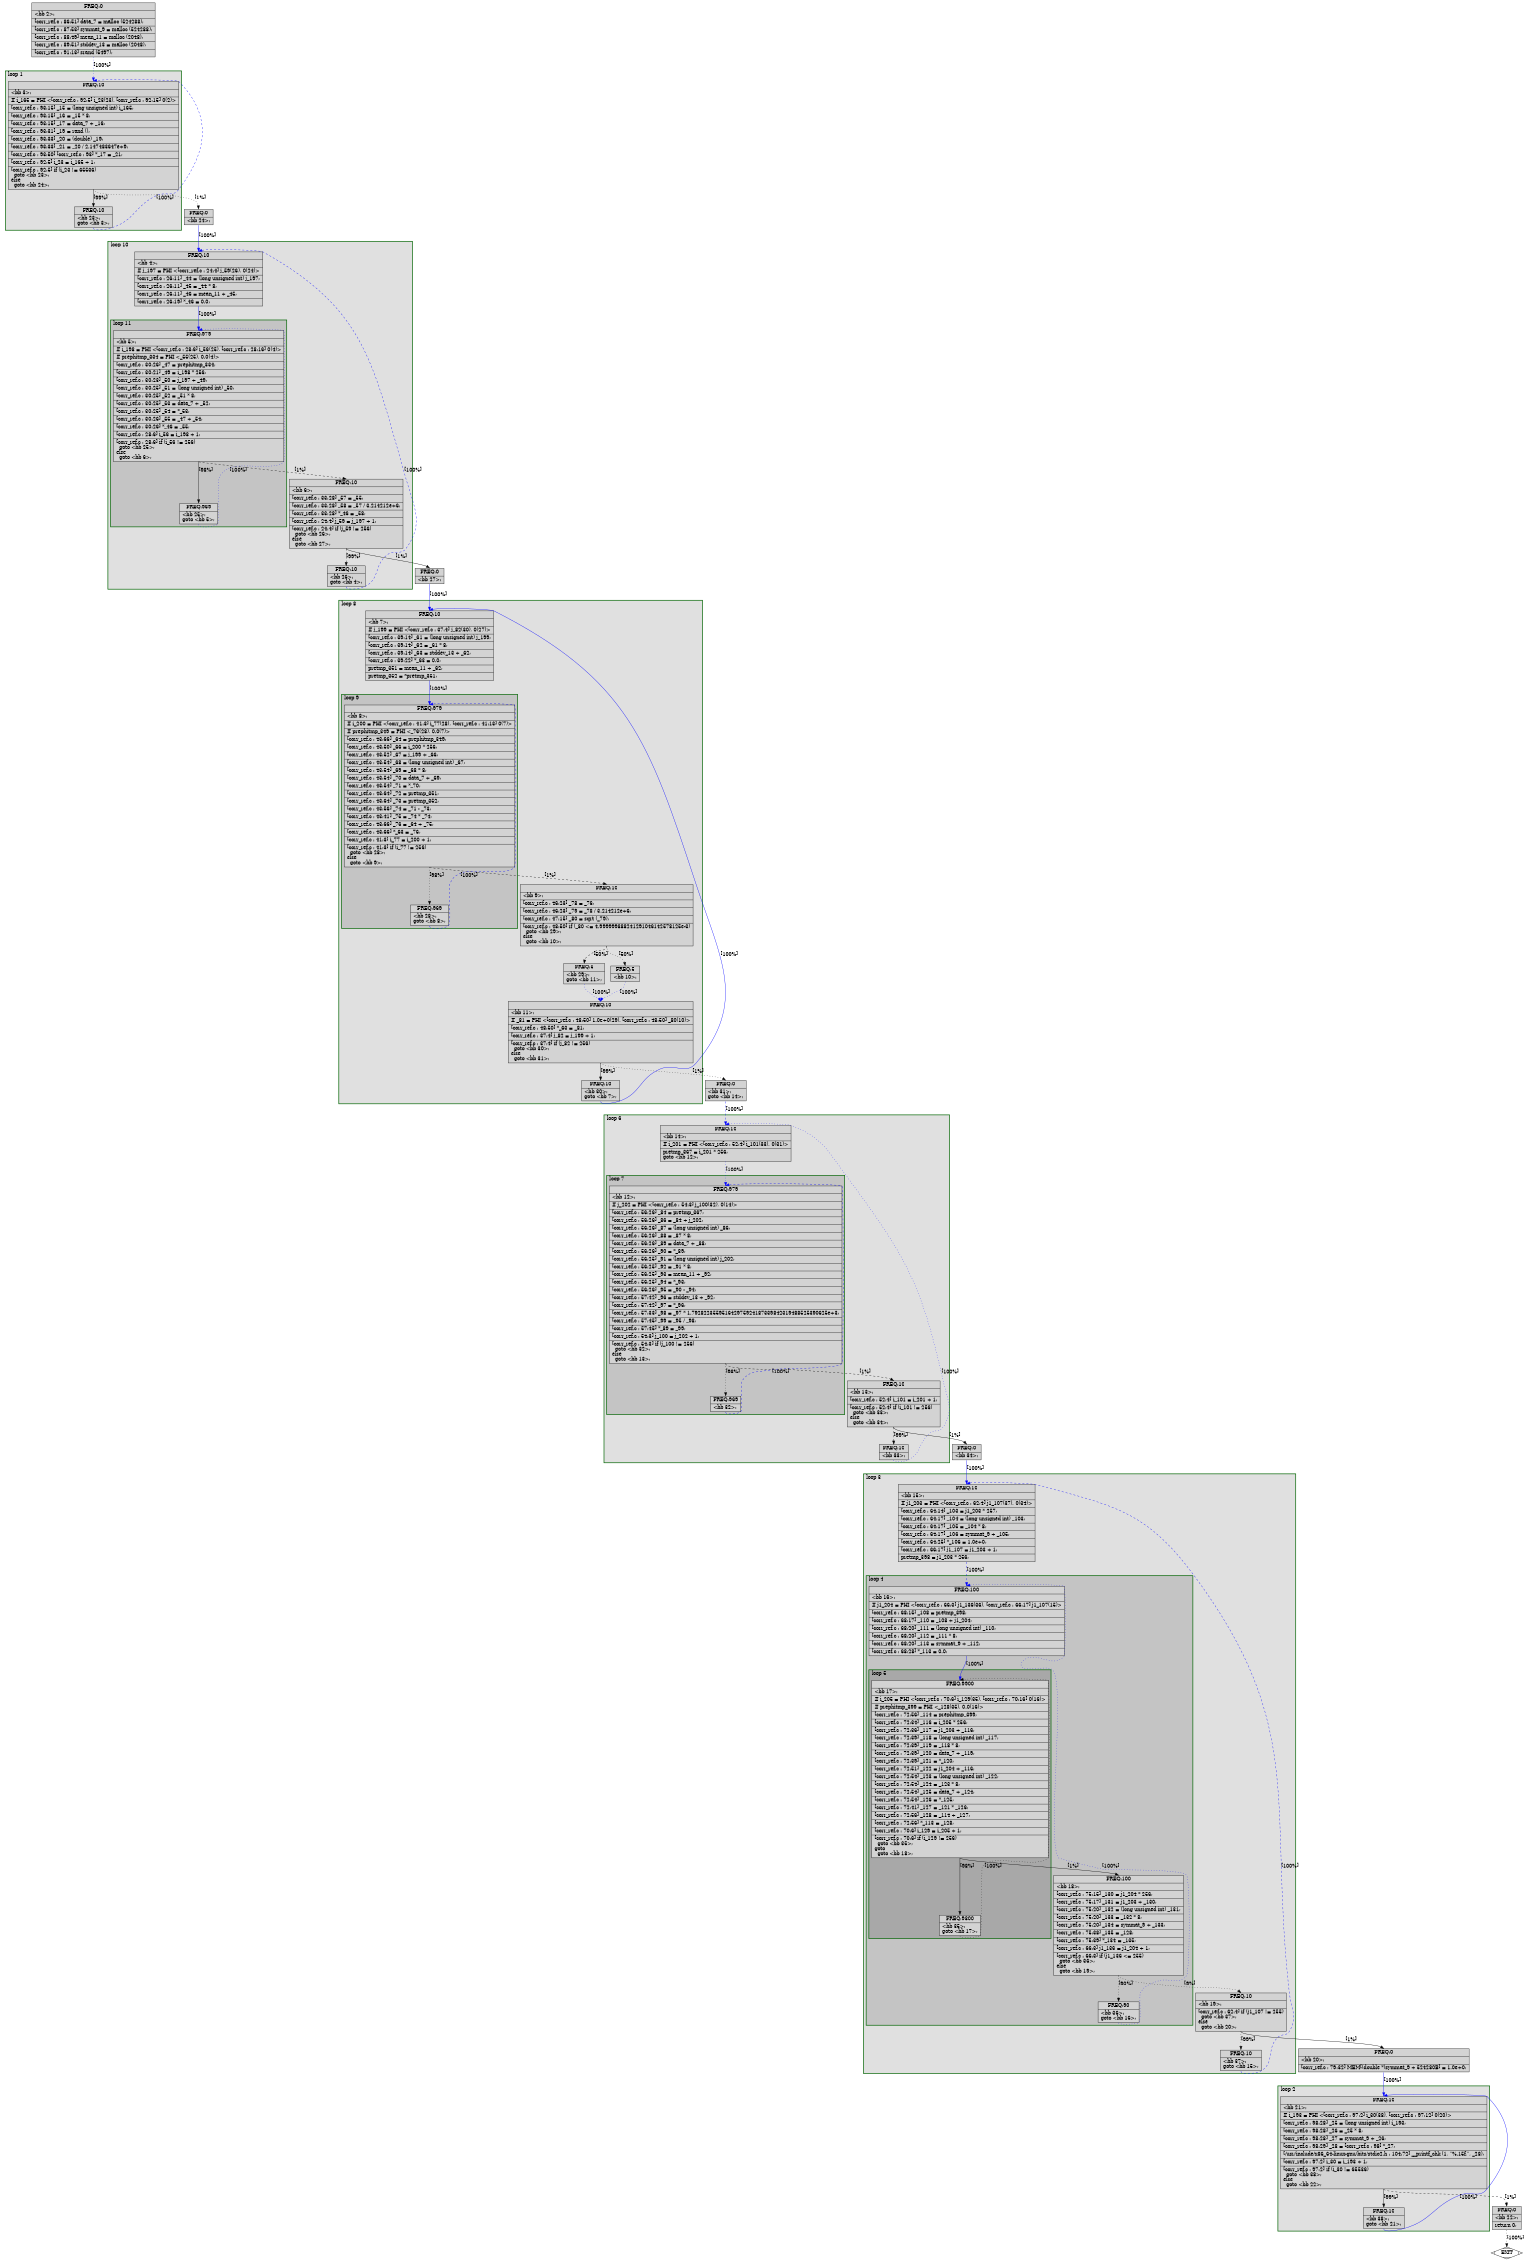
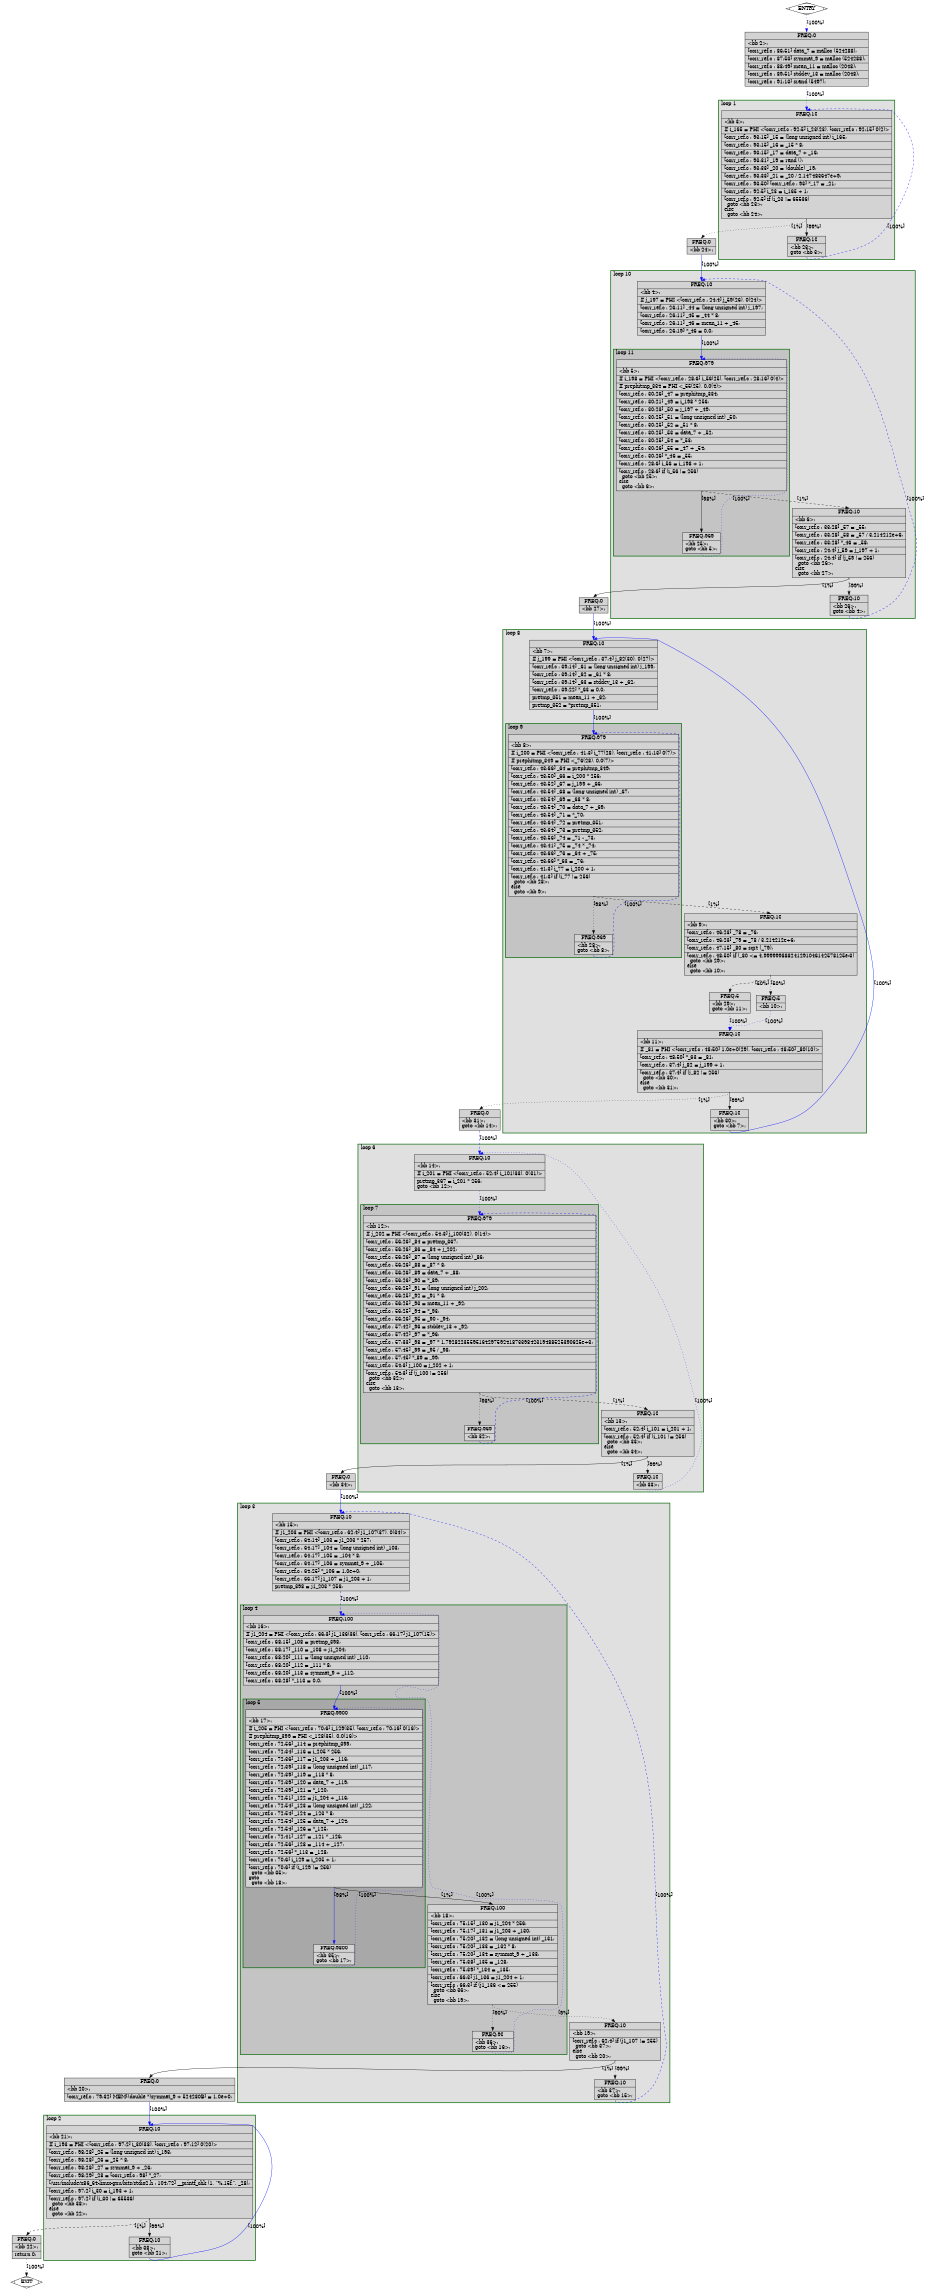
node "ENTRY": added
edge "FREQ:9800" -> "FREQ:9900": color black -> blue
edge "FREQ:9900" -> "FREQ:9800": color black -> blue
